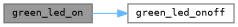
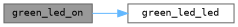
node "green_led_onoff": label "green_led_onoff" -> "green_led_led"
